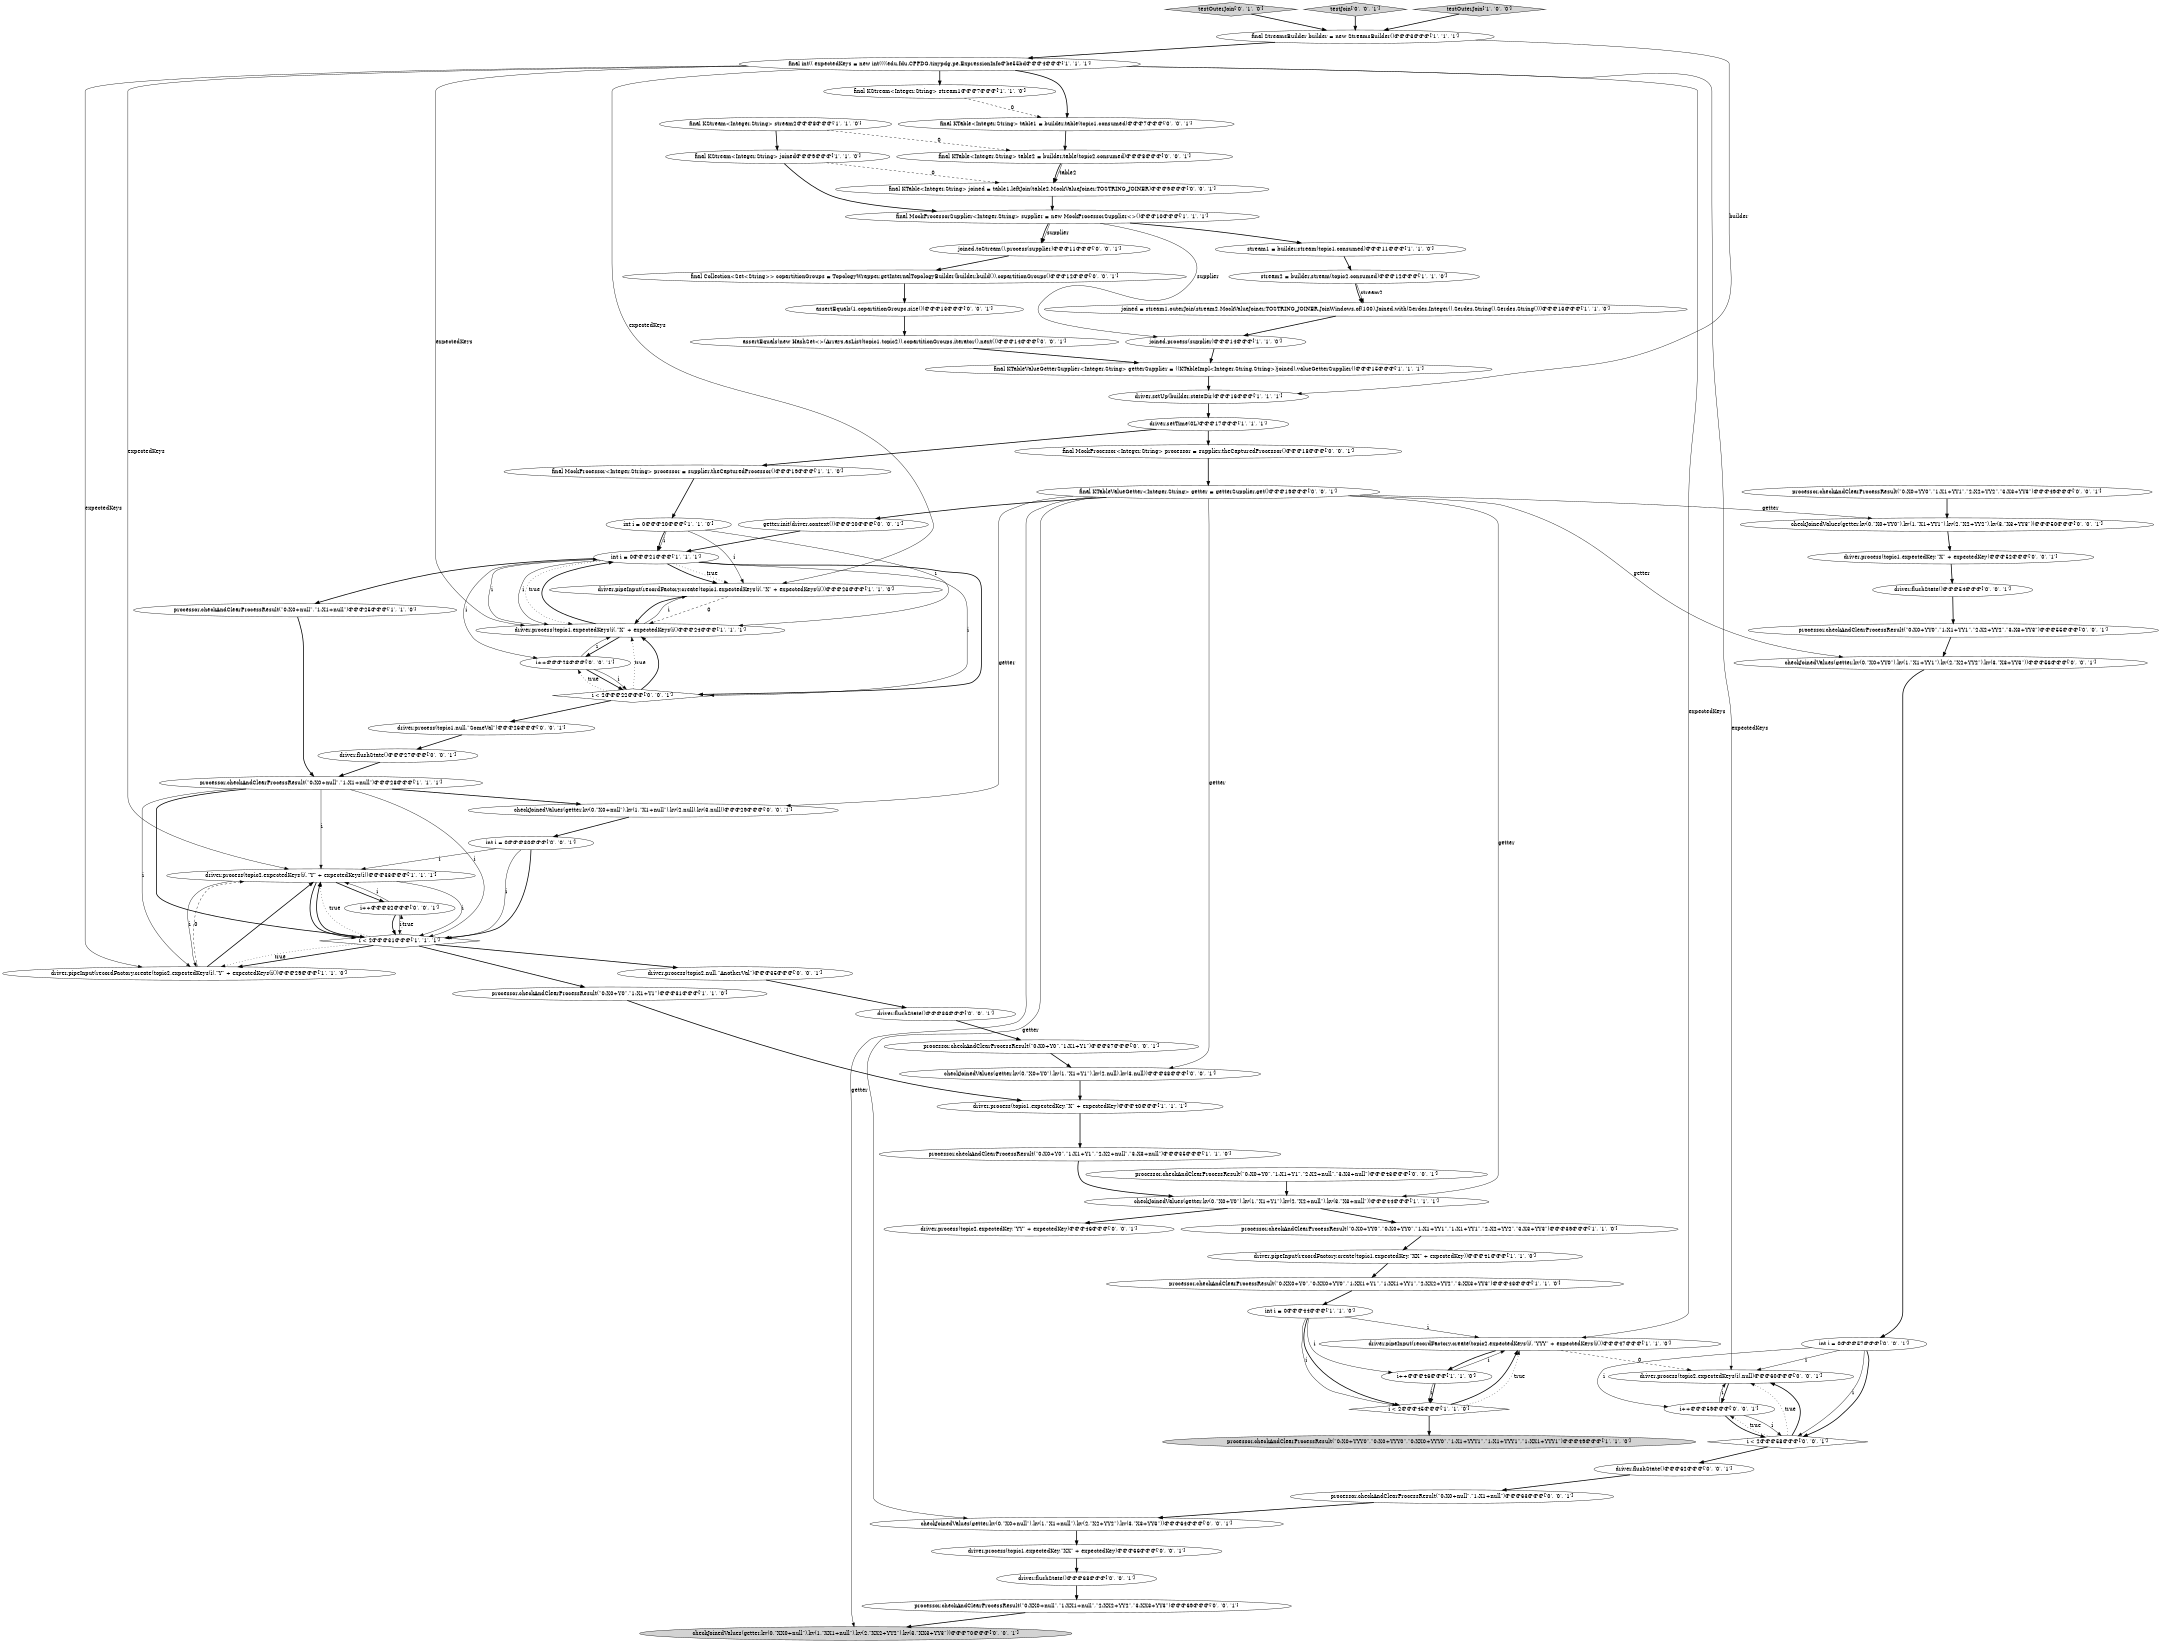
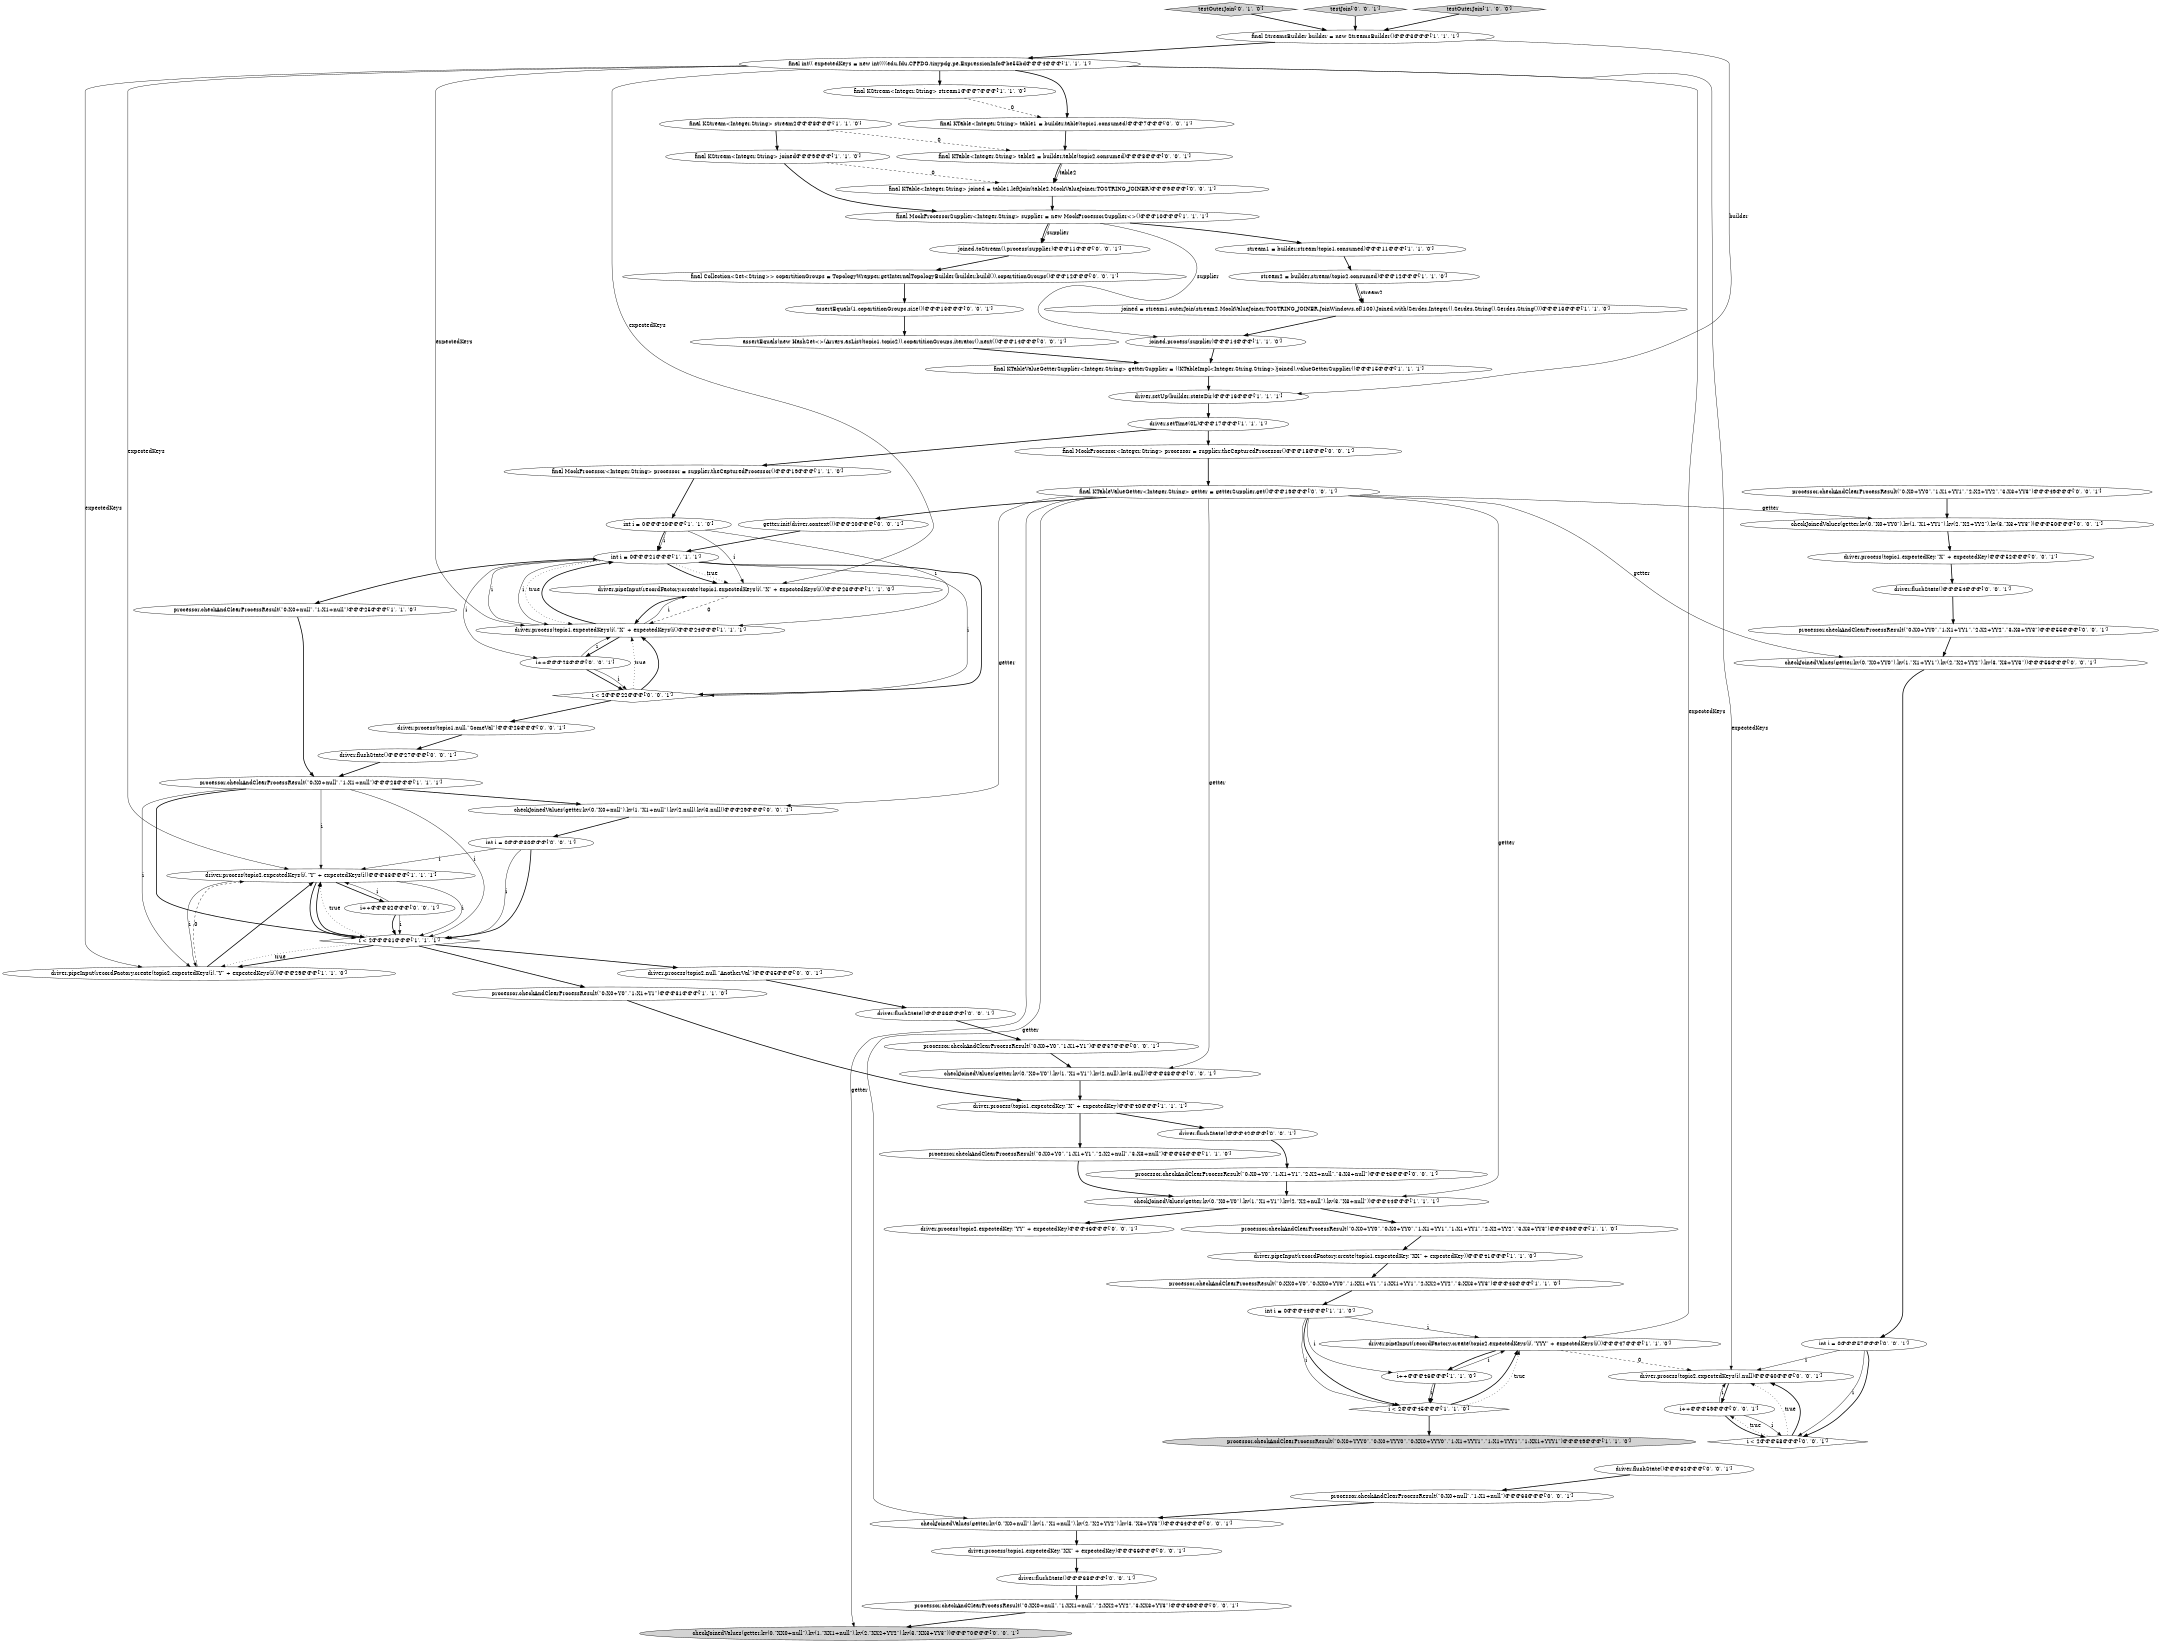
edge "i < 2@@@22@@@['0', '0', '1']" -> "i++@@@23@@@['0', '0', '1']": removed, label "true"
edge "i < 2@@@31@@@['1', '1', '1']" -> "i++@@@32@@@['0', '0', '1']": removed, label "true"
node "driver.flushState()@@@42@@@['0', '0', '1']": added
edge "int i = 0@@@57@@@['0', '0', '1']" -> "i++@@@59@@@['0', '0', '1']": removed, label "i"
edge "i < 2@@@58@@@['0', '0', '1']" -> "driver.flushState()@@@62@@@['0', '0', '1']": removed
